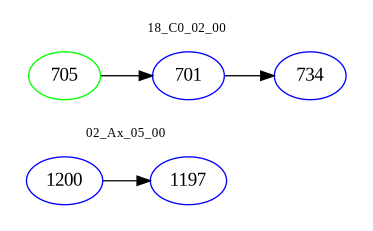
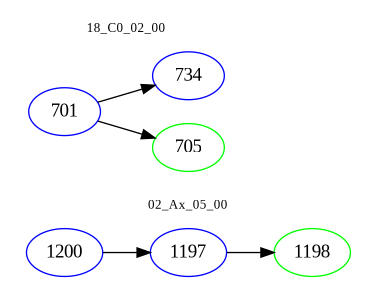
edge "705" -> "701": reversed
node "1198": added
